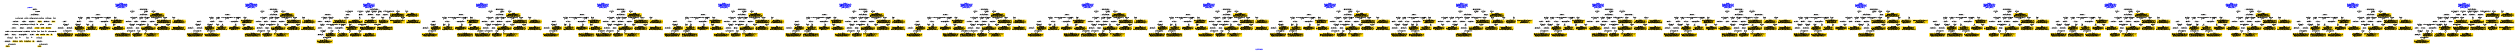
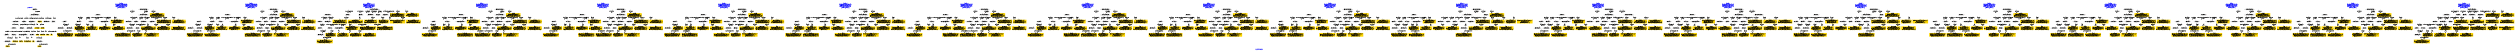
node "object_uri": fillcolor gold -> lightgray
node "dimensions_inch": removed
